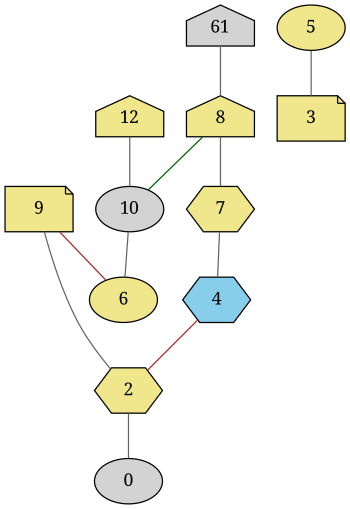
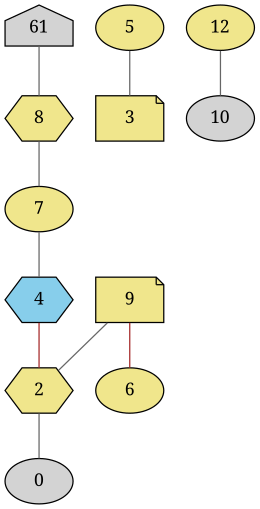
node "12": shape house -> ellipse
node "8": shape house -> hexagon
edge "8" -- "10": removed
node "7": shape hexagon -> ellipse
edge "10" -- "6": removed
